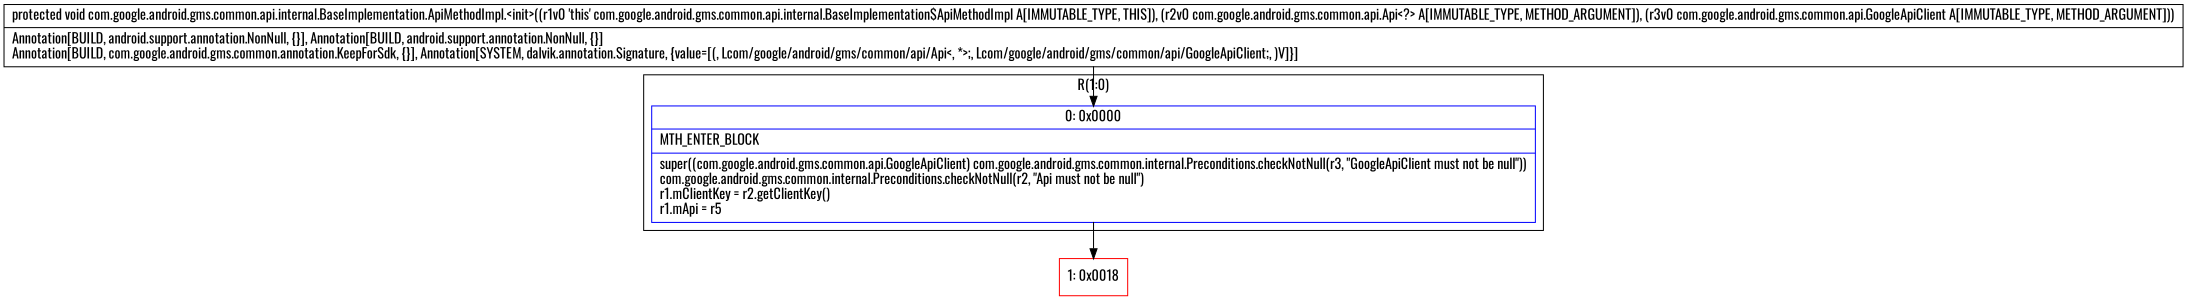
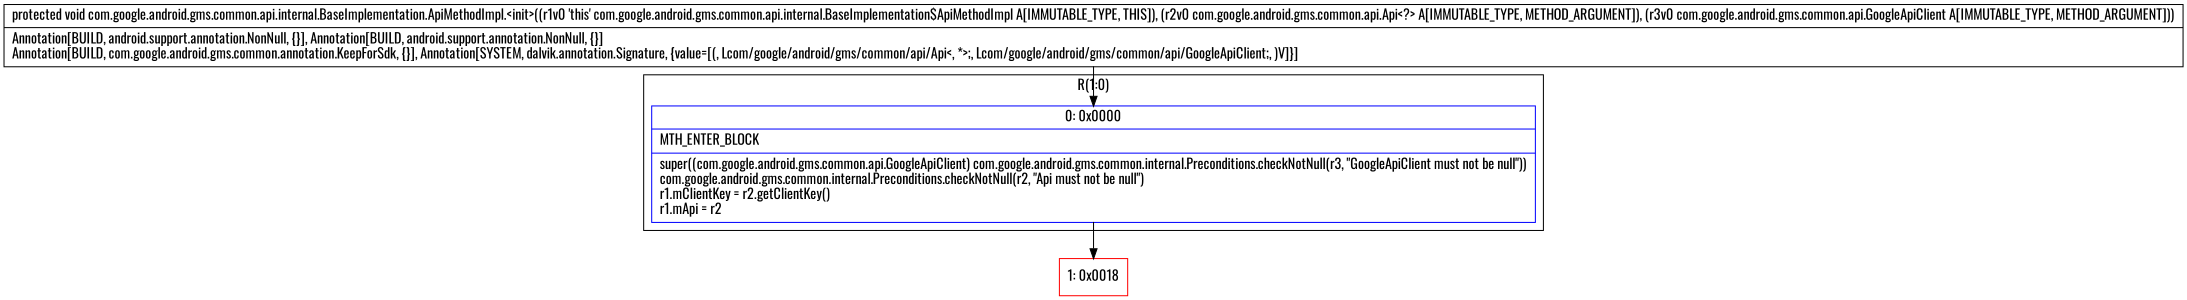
node "0: 0x0000": text "r1.mApi = r5" -> "r1.mApi = r2"
